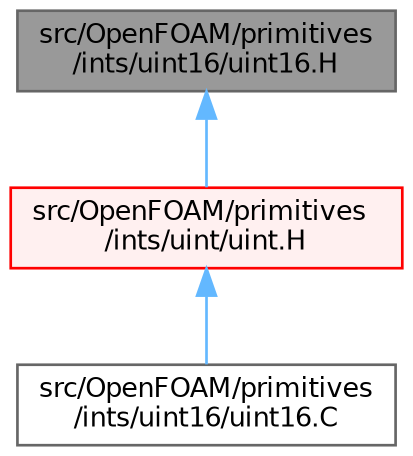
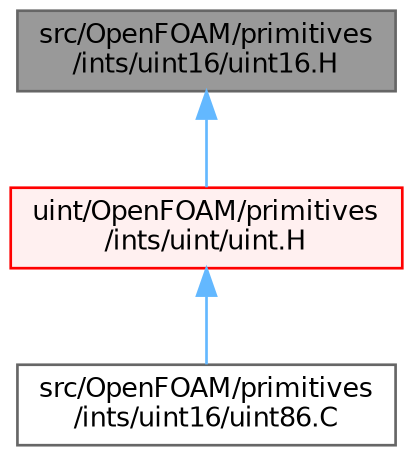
node "src/OpenFOAM/primitives /ints/uint/uint.H": label "src/OpenFOAM/primitives /ints/uint/uint.H" -> "uint/OpenFOAM/primitives /ints/uint/uint.H"
node "src/OpenFOAM/primitives /ints/uint16/uint16.C": label "src/OpenFOAM/primitives /ints/uint16/uint16.C" -> "src/OpenFOAM/primitives /ints/uint16/uint86.C"
